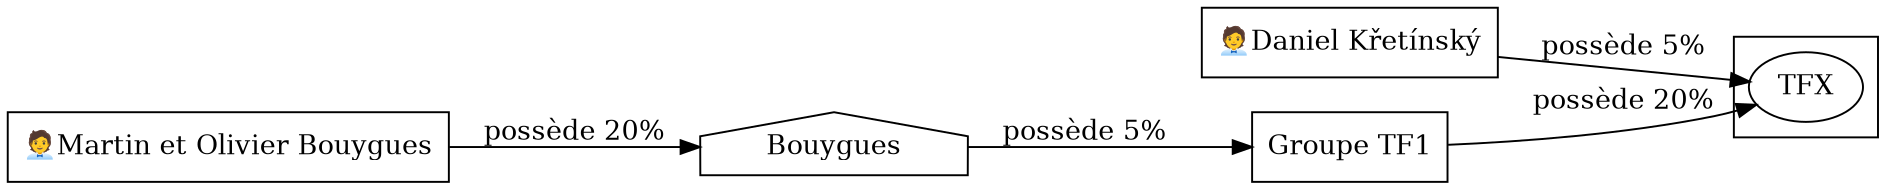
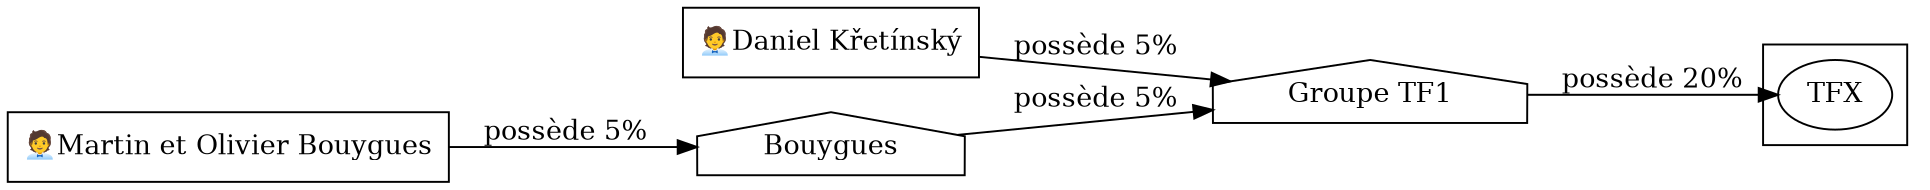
edge "🧑‍💼Daniel Křetínský" -> "TFX": now "🧑‍💼Daniel Křetínský" -> "Groupe TF1"
edge "🧑‍💼Martin et Olivier Bouygues" -> "Bouygues": label "possède 20%" -> "possède 5%"
node "Groupe TF1": shape box -> house
